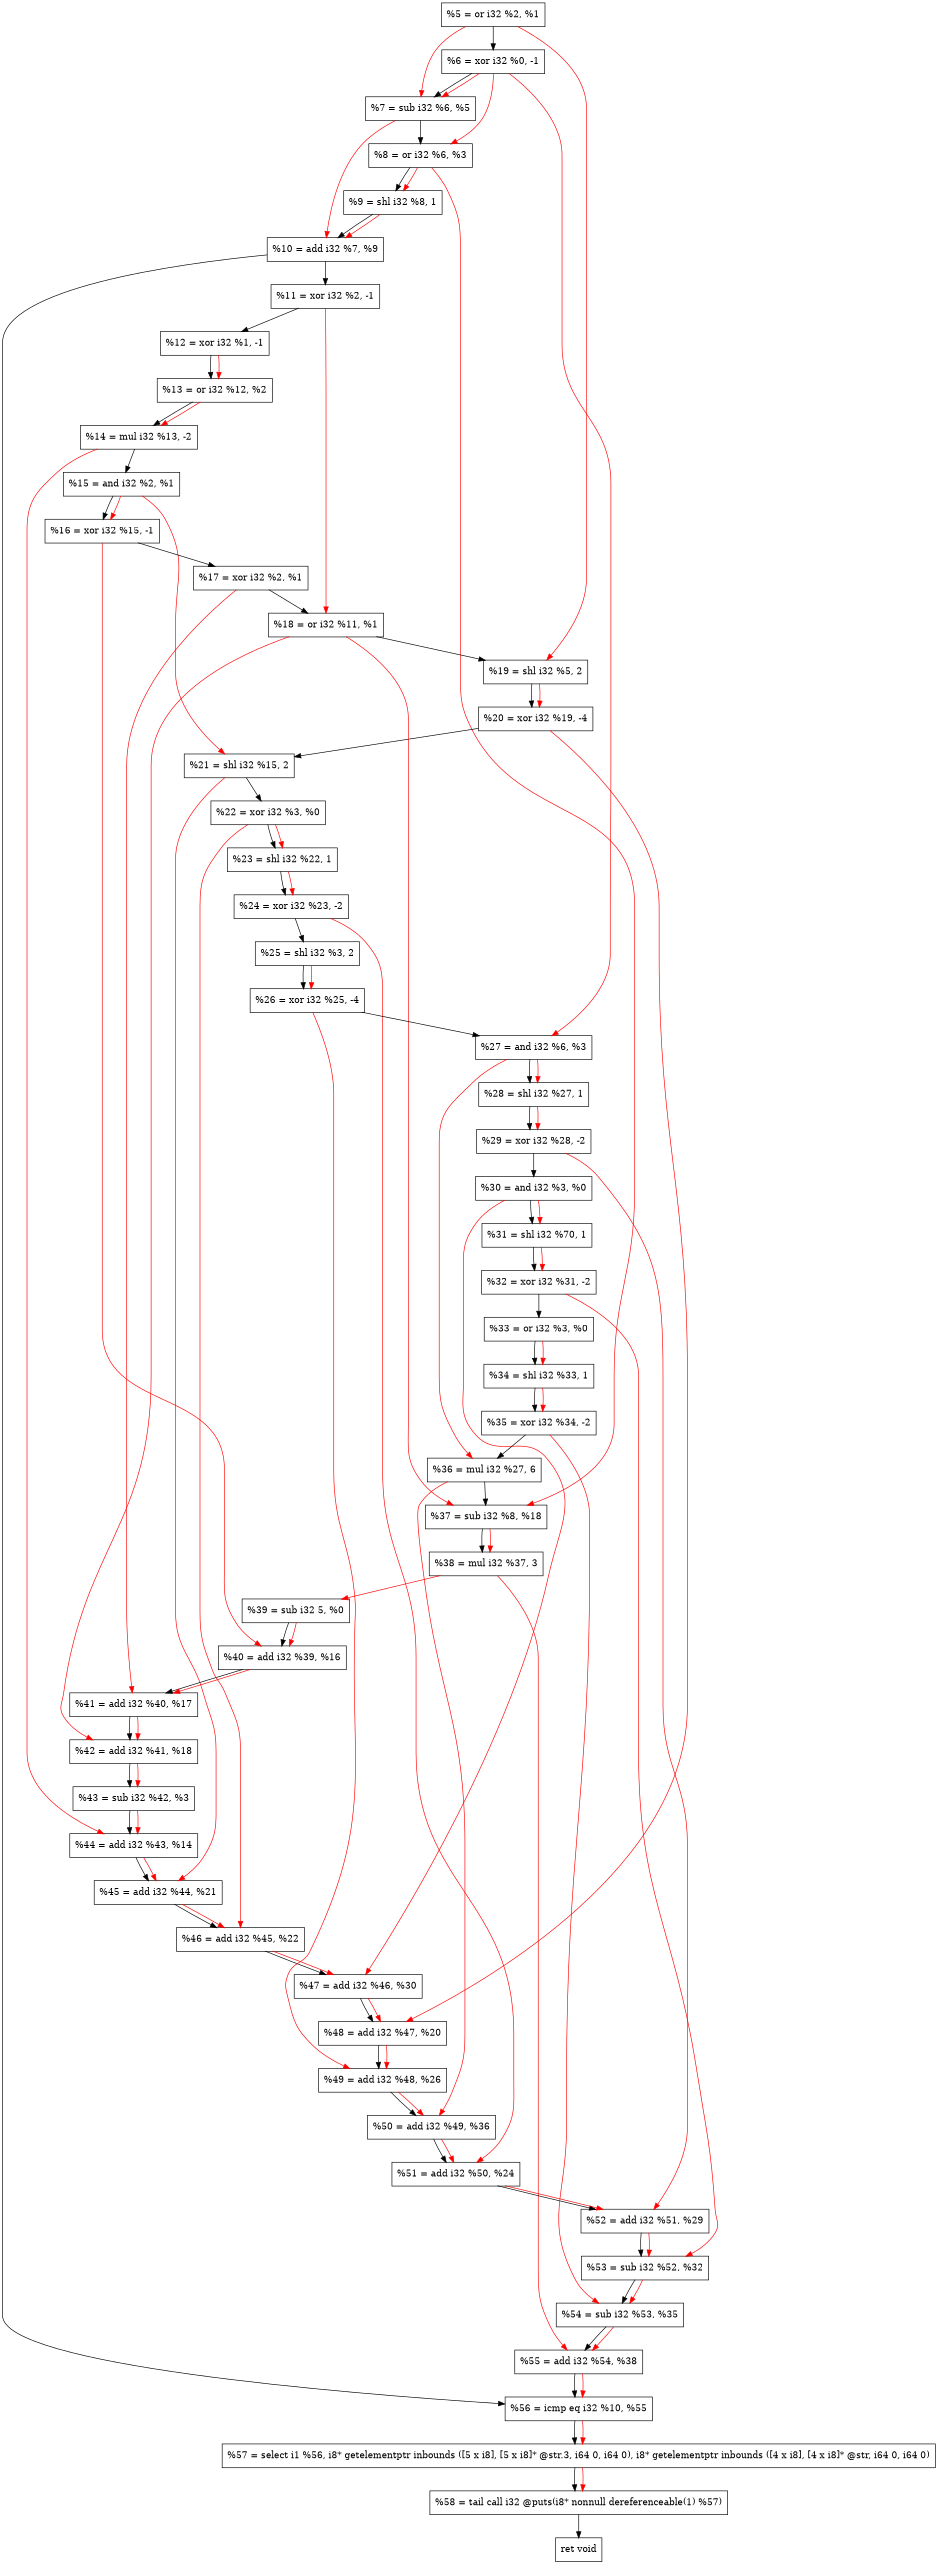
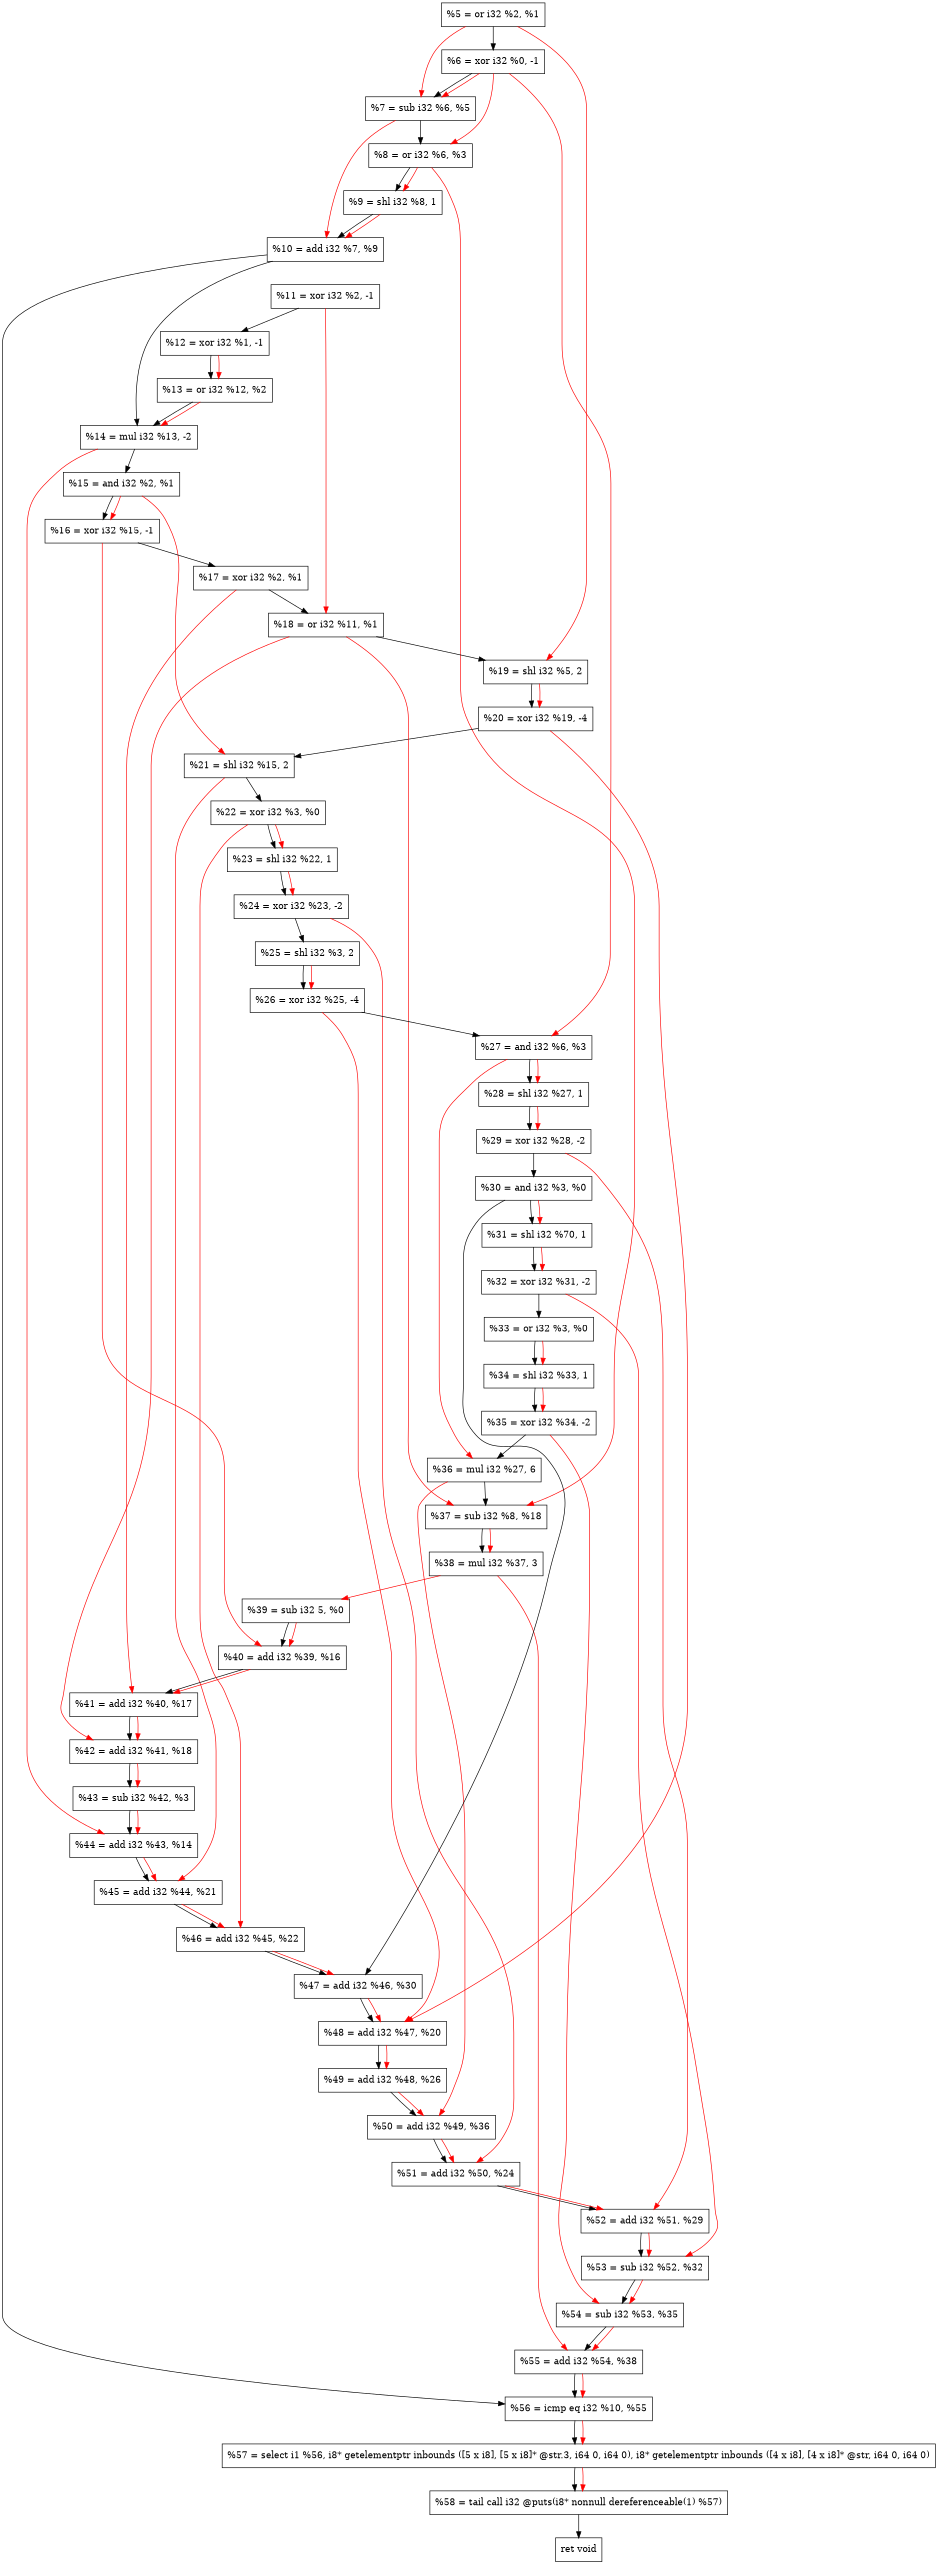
edge "%10 = add i32 %7, %9" -> "%11 = xor i32 %2, -1": now "%10 = add i32 %7, %9" -> "%14 = mul i32 %13, -2"
edge "%26 = xor i32 %25, -4" -> "%49 = add i32 %48, %26": now "%26 = xor i32 %25, -4" -> "%48 = add i32 %47, %20"
edge "%30 = and i32 %3, %0" -> "%47 = add i32 %46, %30": color red -> black
